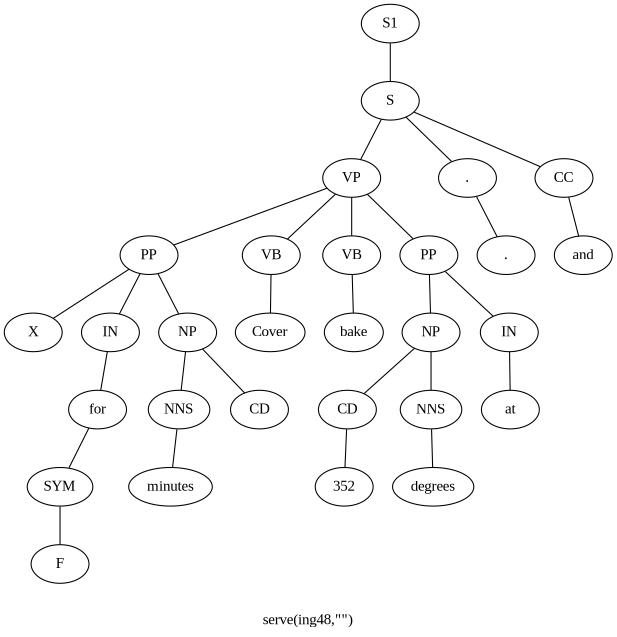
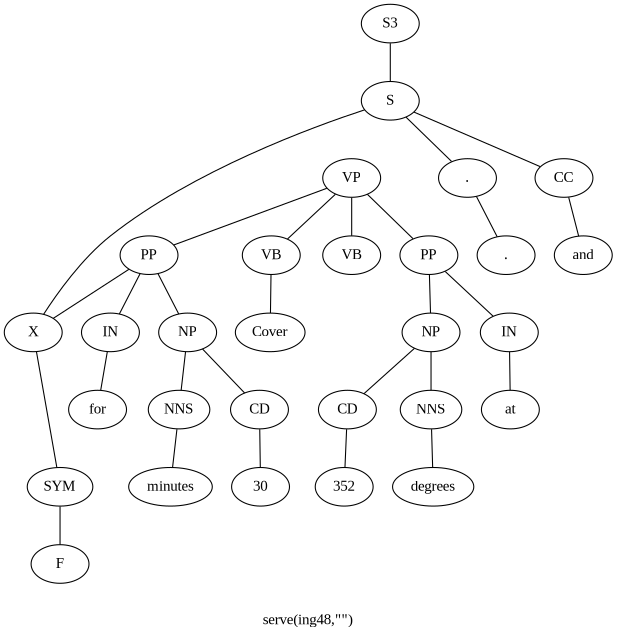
node "S1": label "S1" -> "S3"
edge "S" -- "VP": now "S" -- "X"
node "bake": removed
edge "for" -- "SYM": now "X" -- "SYM"
node "30": added
